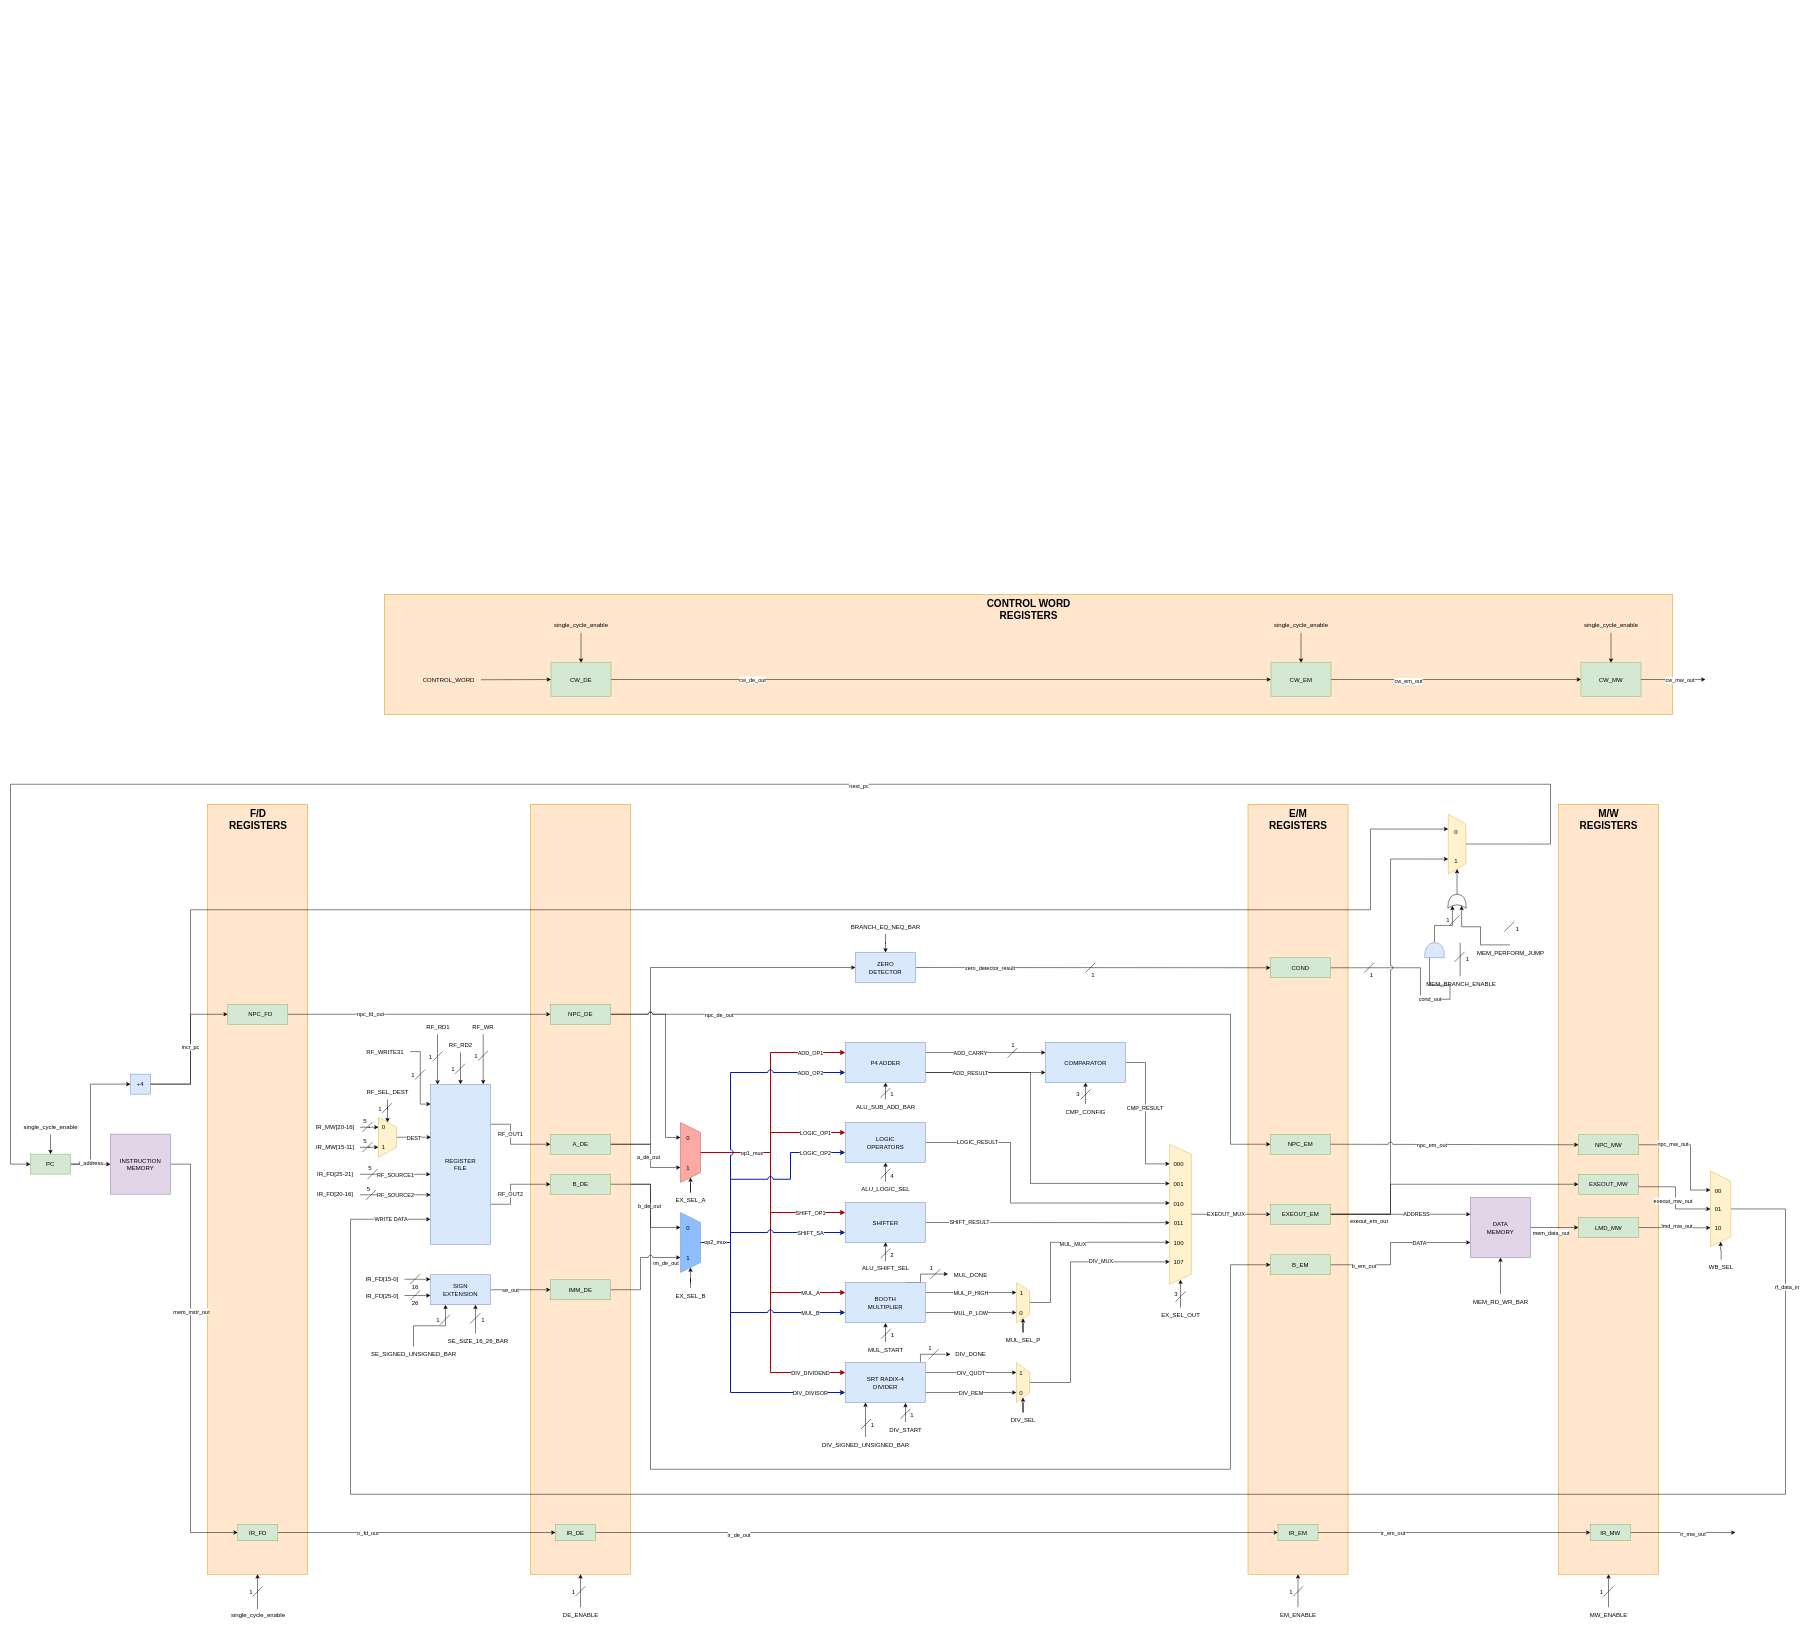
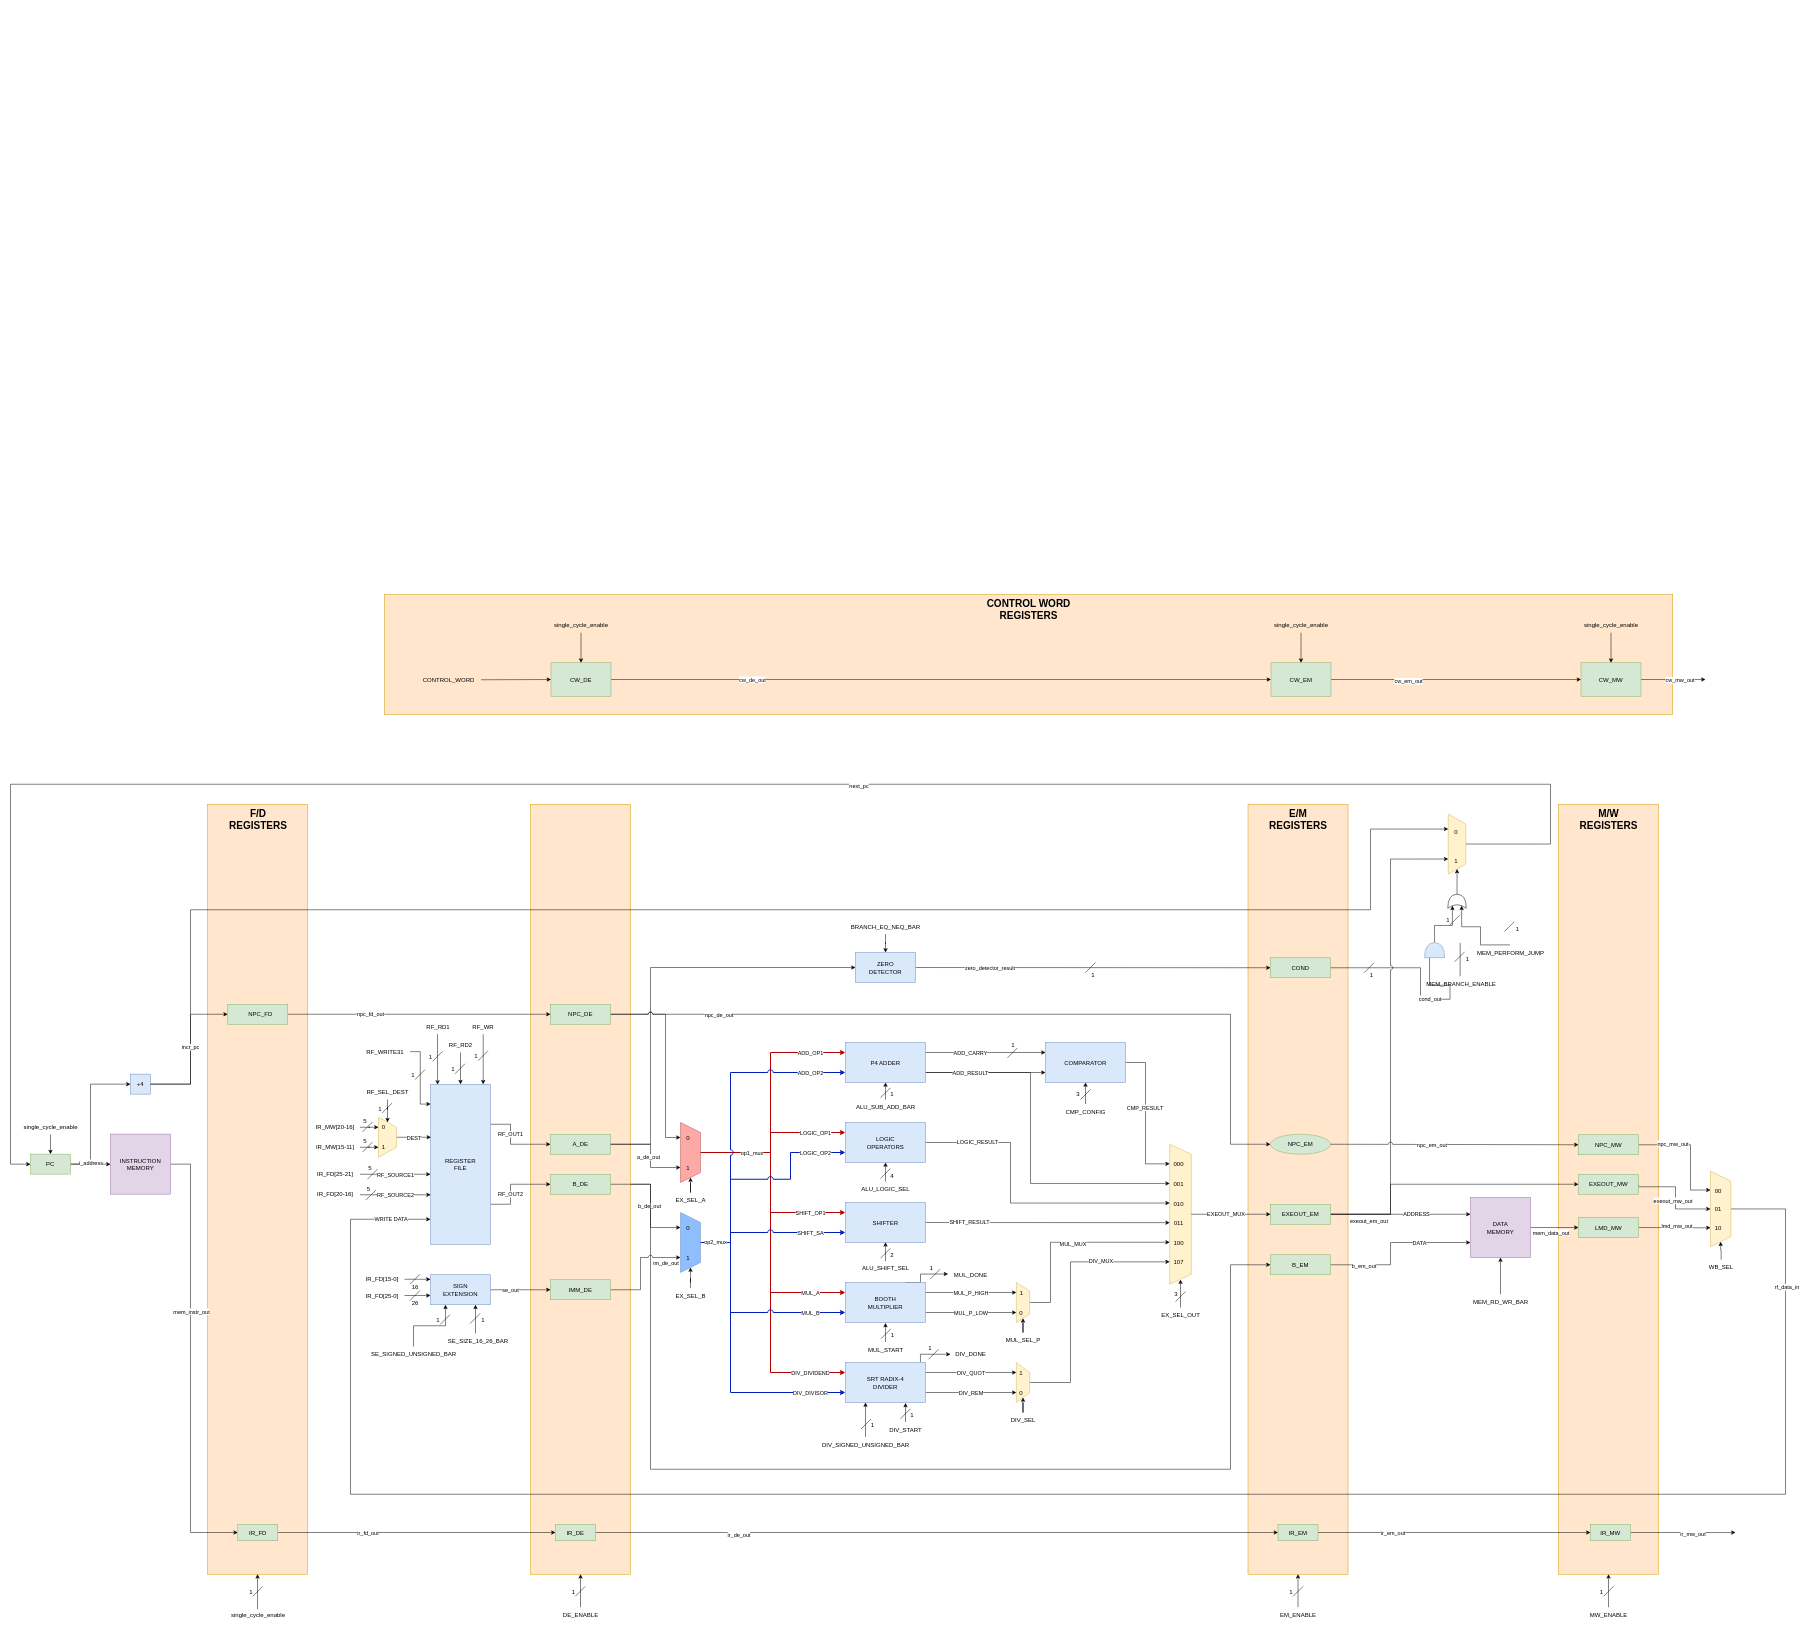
node "NPC_EM": shape rectangle -> ellipse
